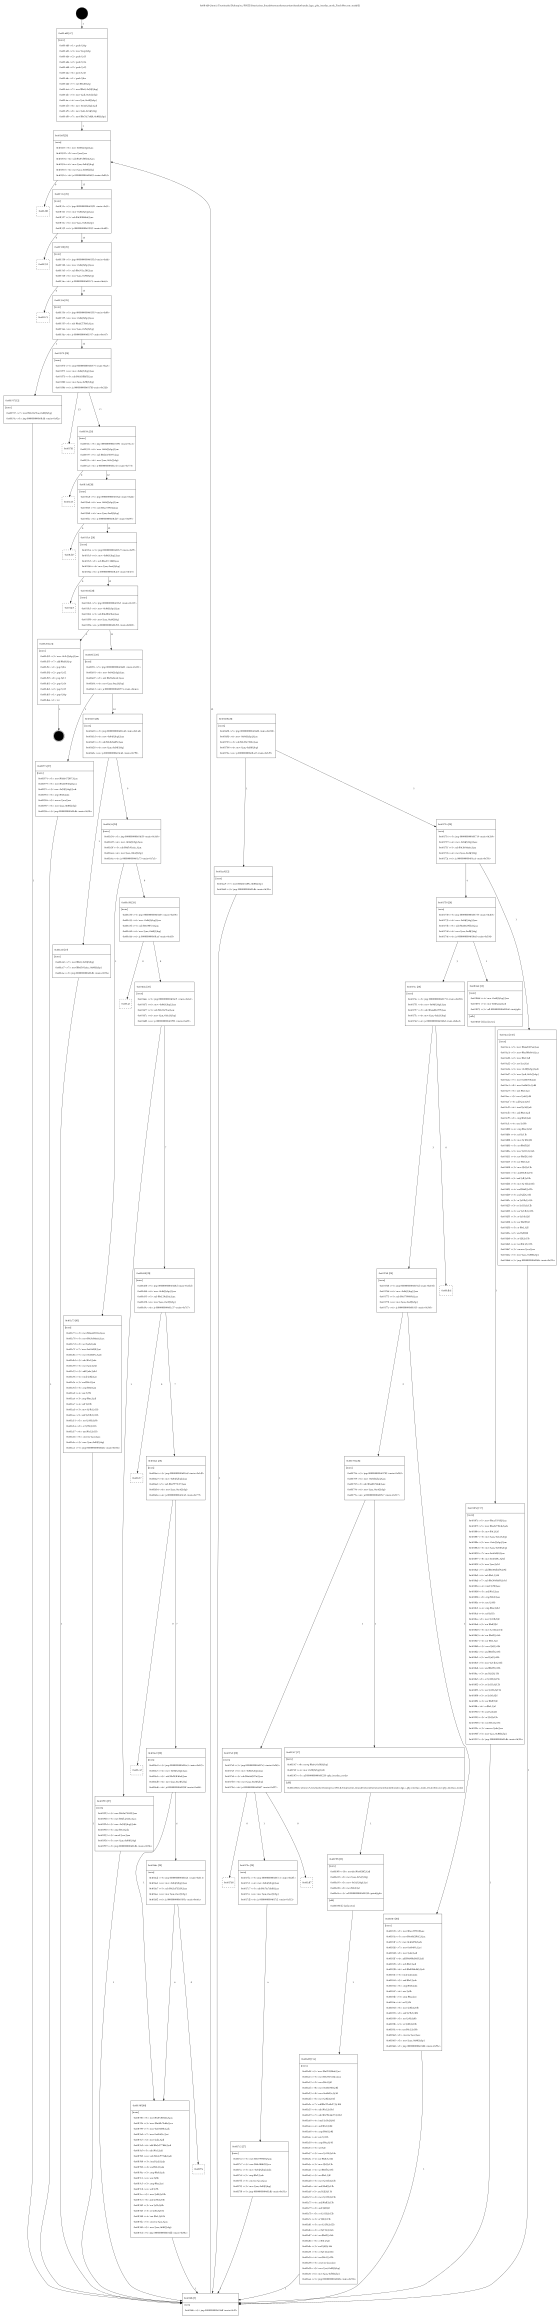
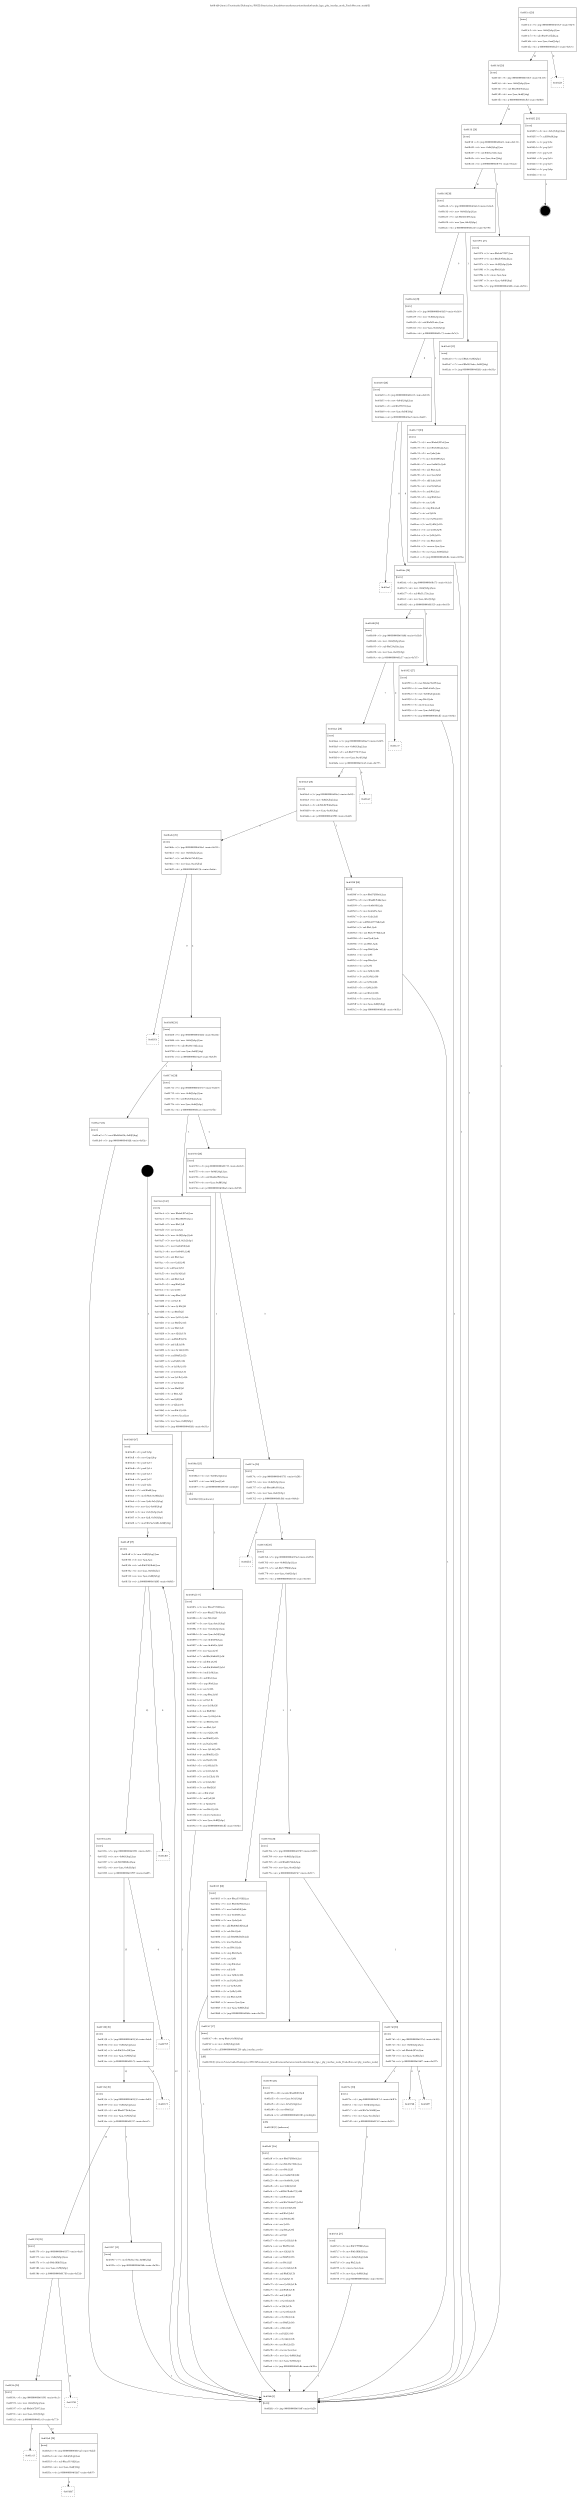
edge "0x4015a8 [28]" -> "0x4015c4 [28]": removed, label "12"
edge "0x4016dc [28]" -> "0x40198f [88]": now "0x4016dc [28]" -> "0x4016f8 [28]"
